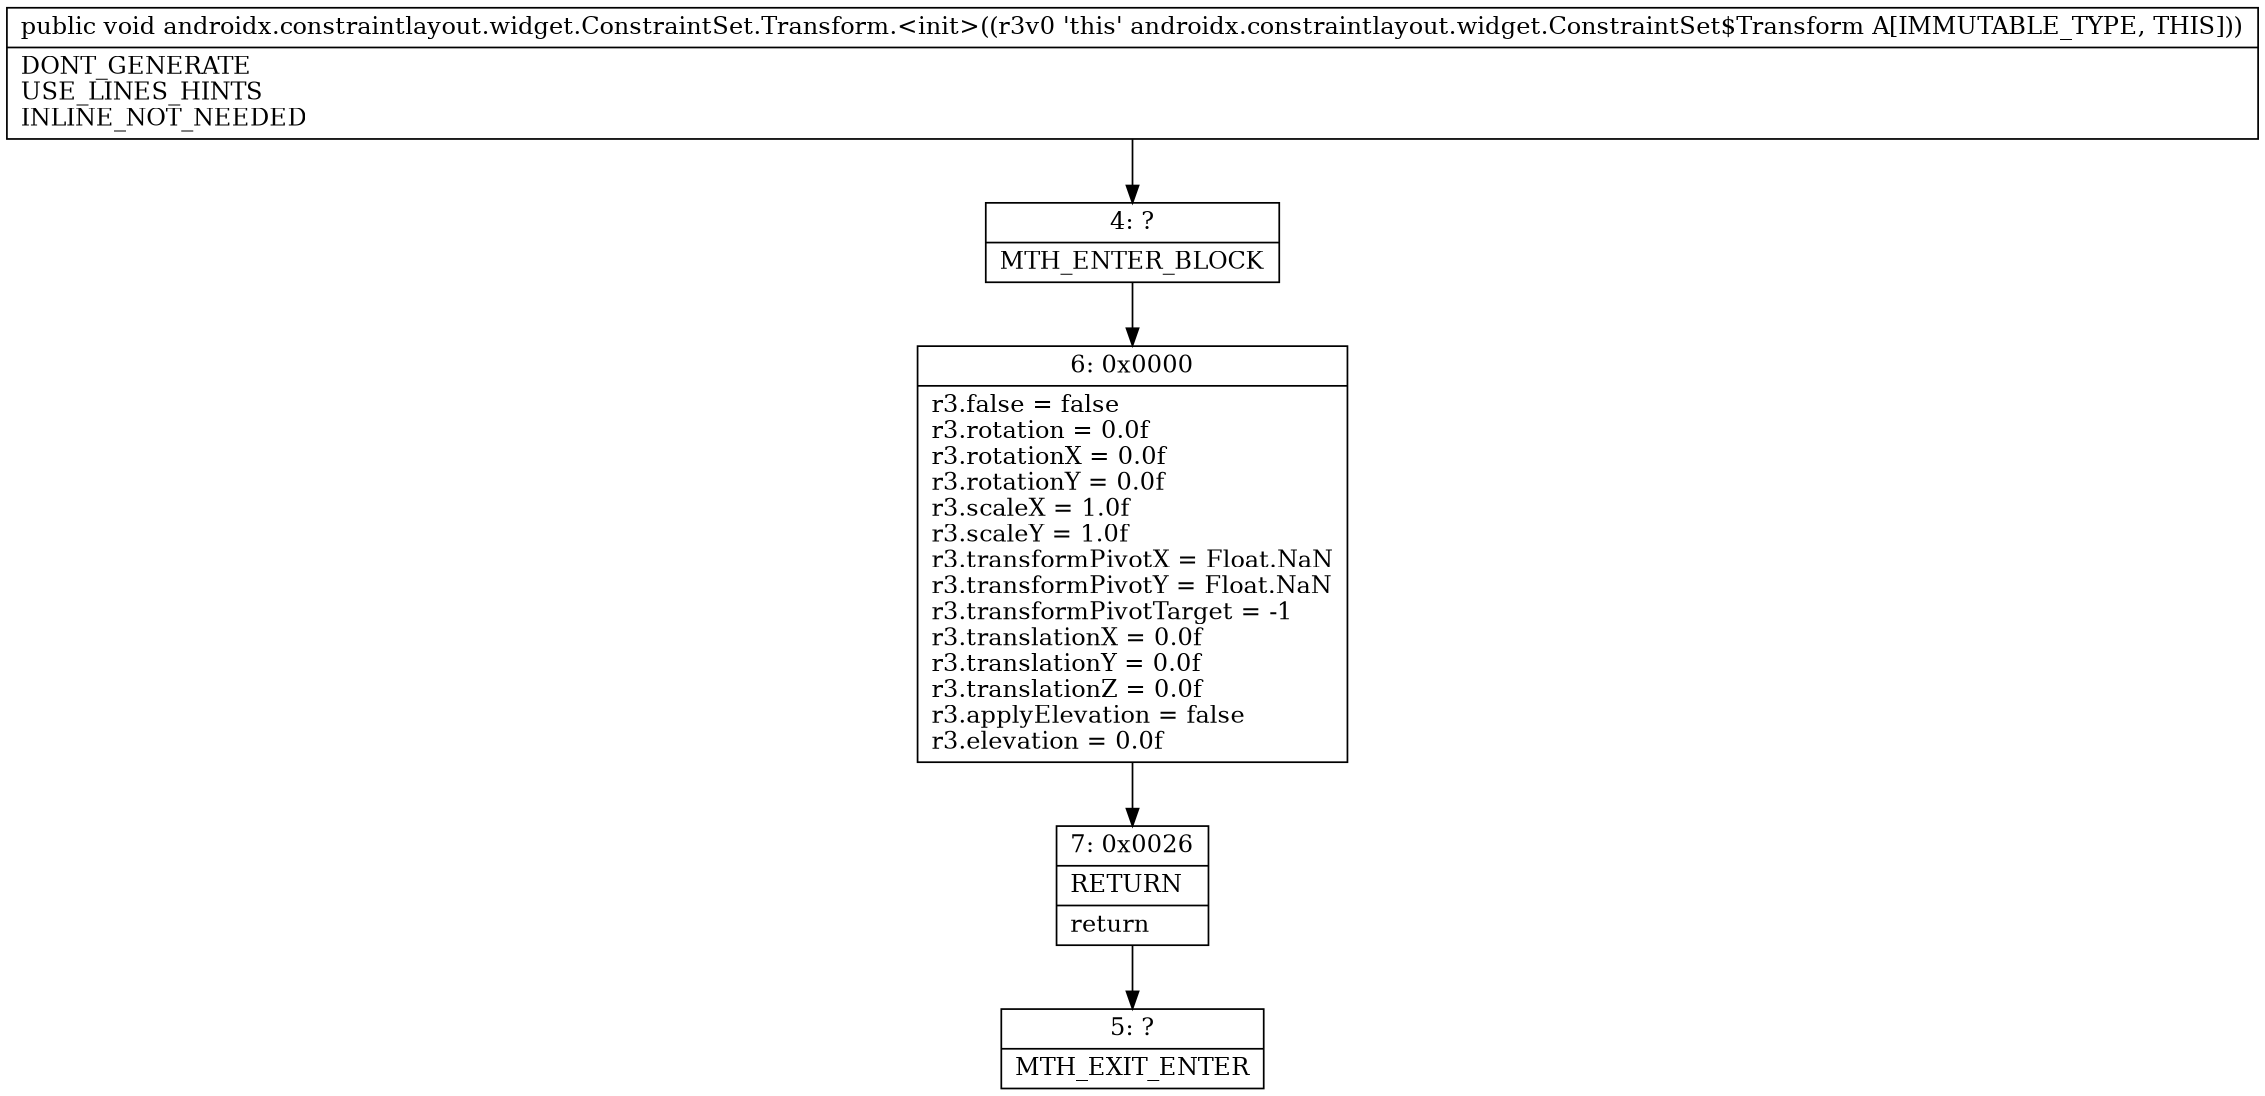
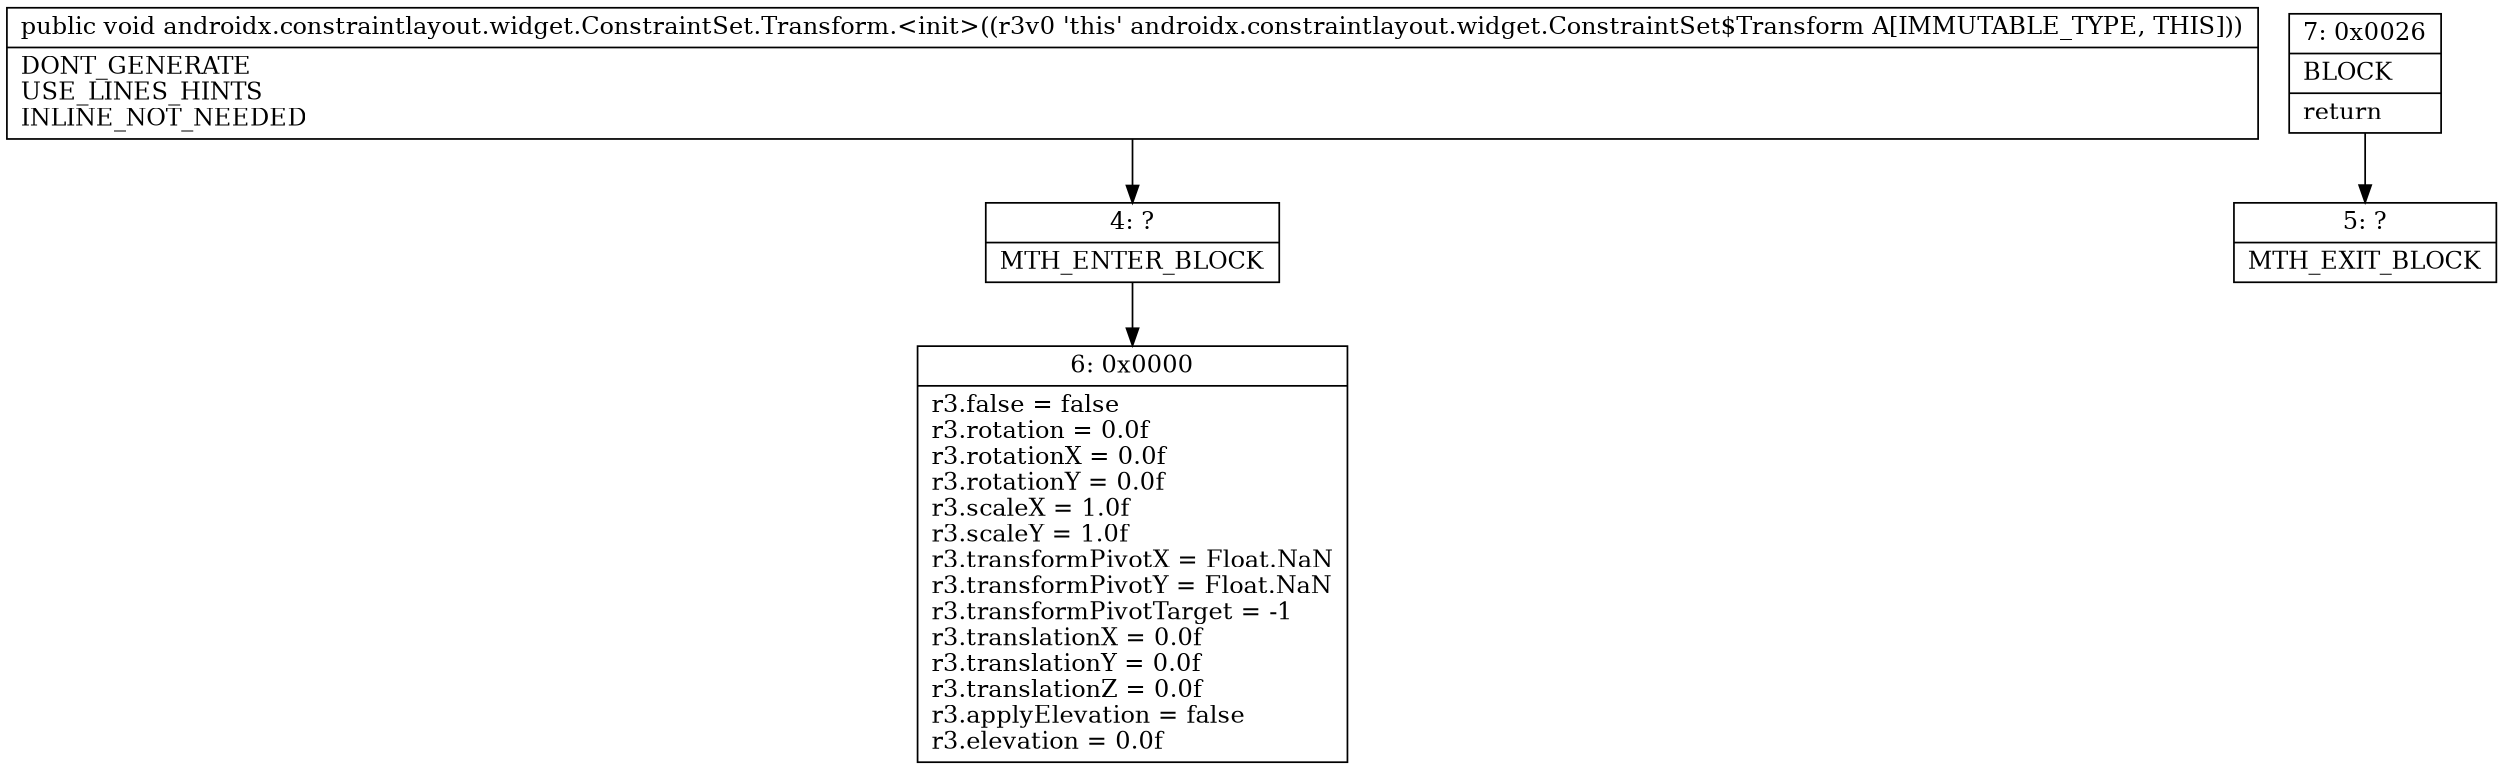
edge "6: 0x0000" -> "7: 0x0026": removed
node "7: 0x0026": text "RETURN" -> "BLOCK"
node "5: ?": text "MTH_EXIT_ENTER" -> "MTH_EXIT_BLOCK"
